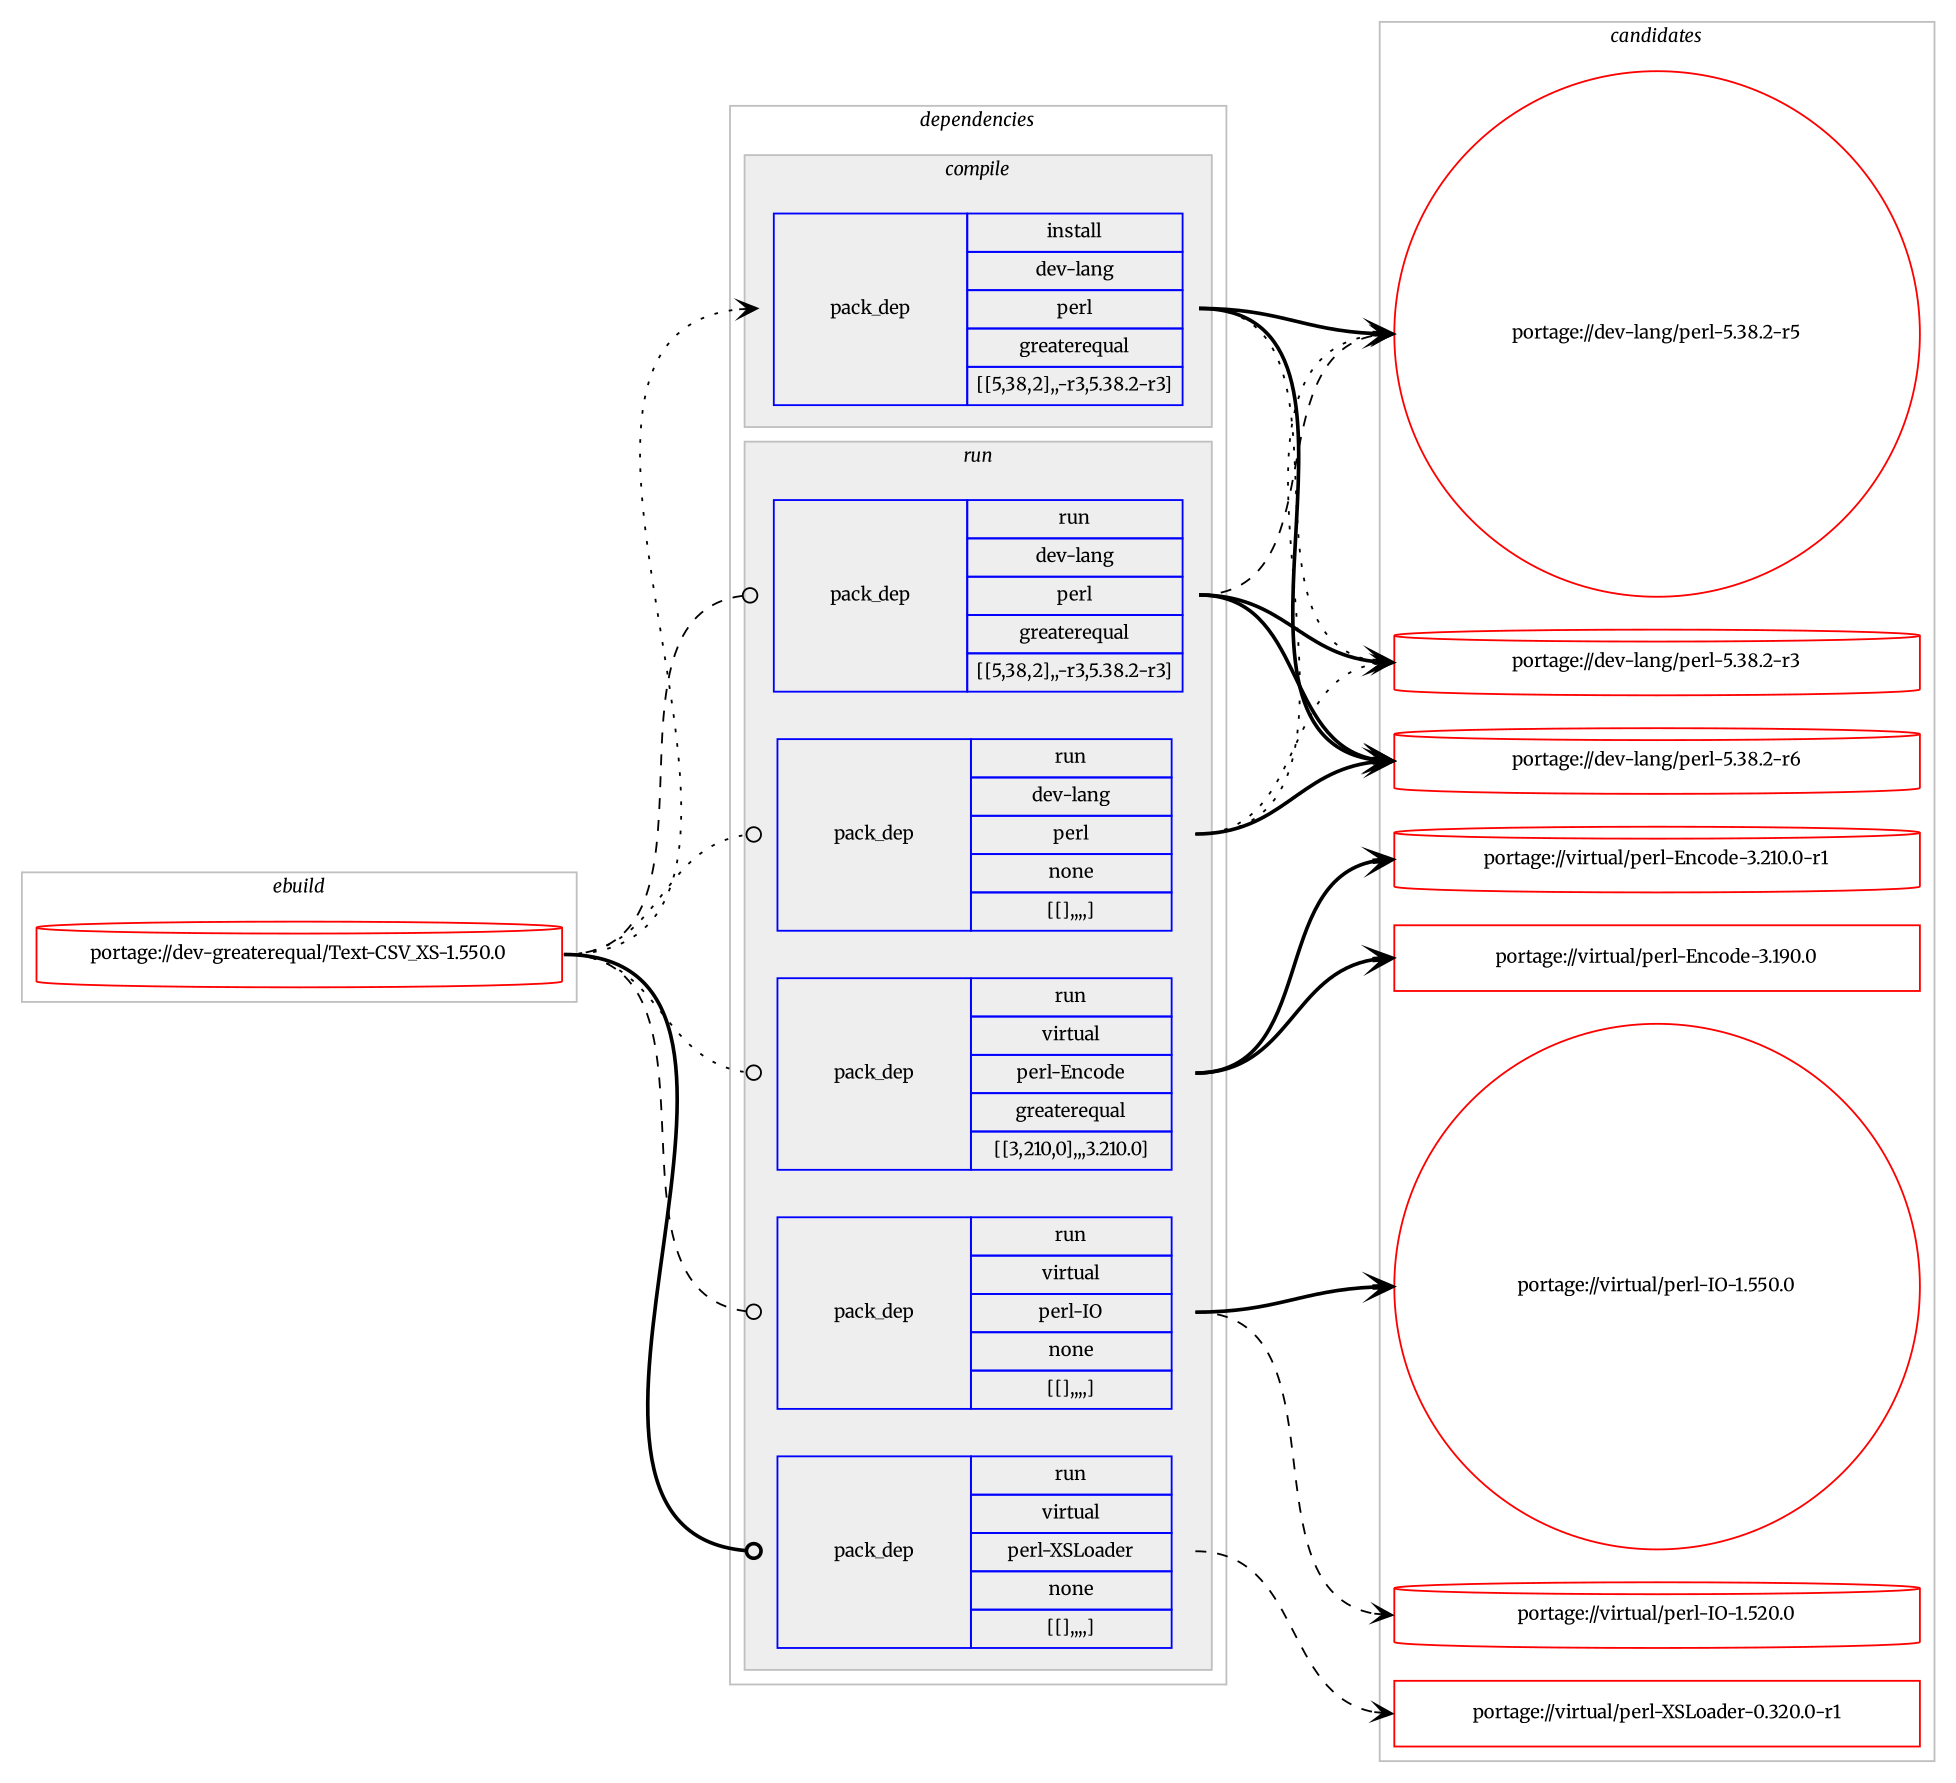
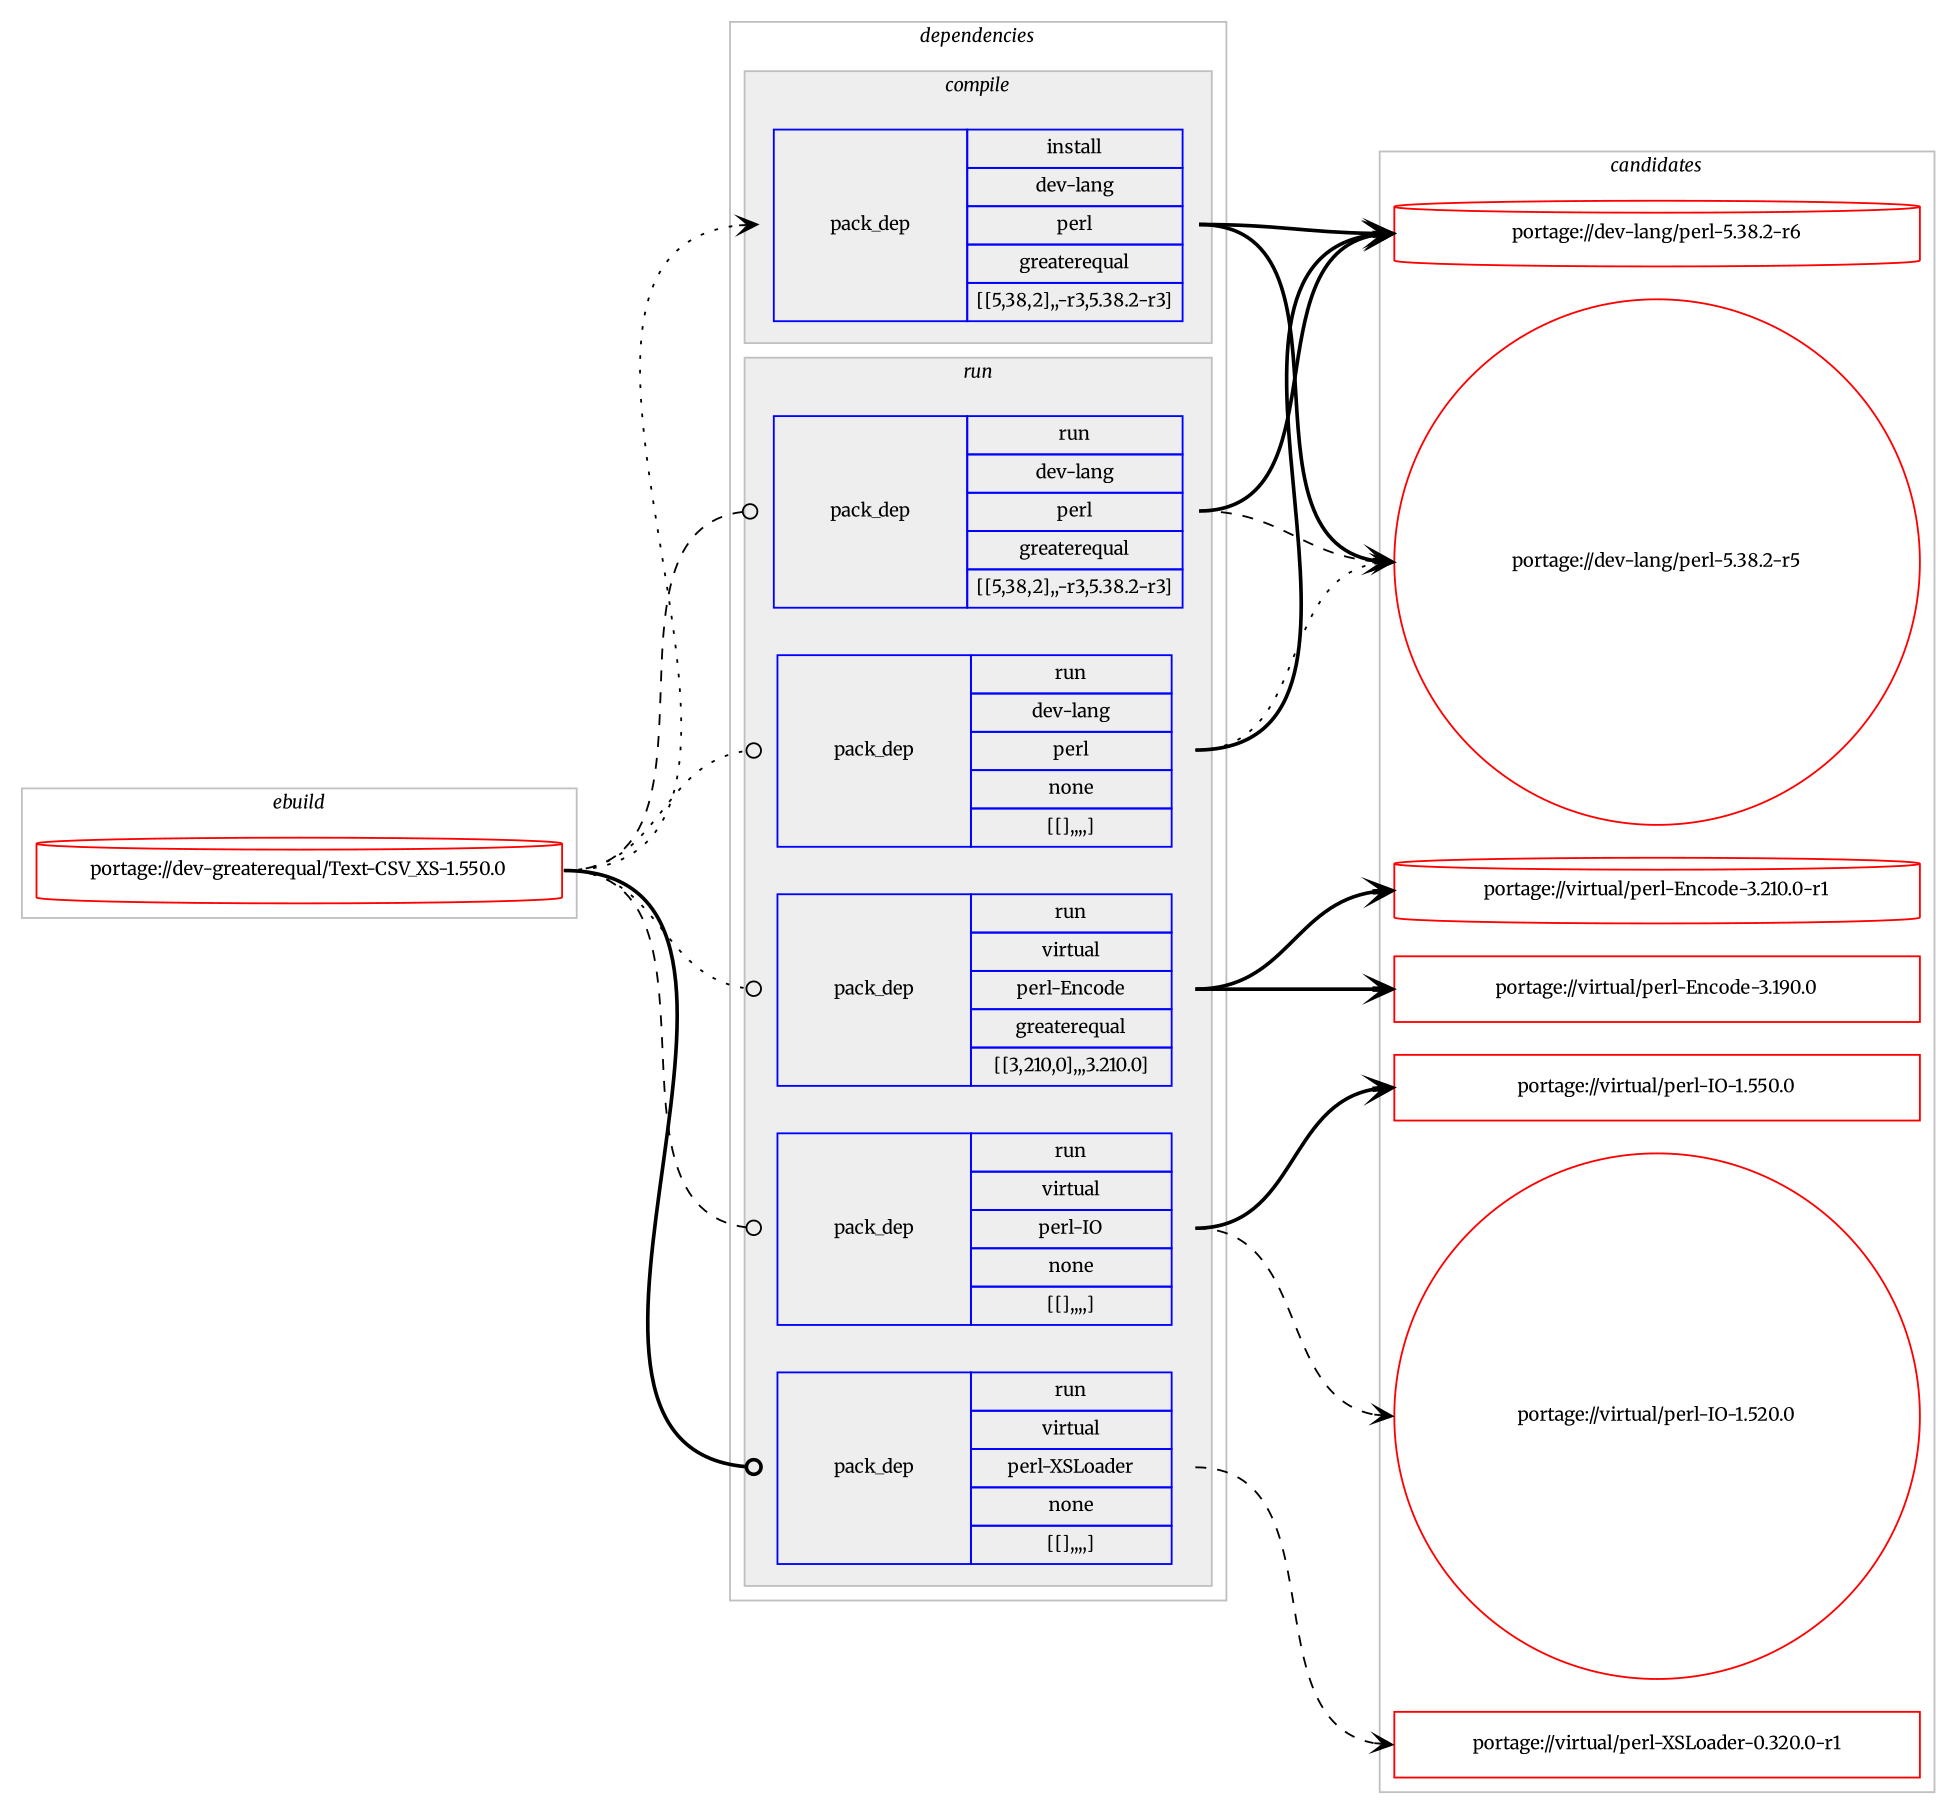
node "portage://dev-lang/perl-5.38.2-r3": removed
node "portage://virtual/perl-IO-1.550.0": shape circle -> box
node "portage://virtual/perl-IO-1.520.0": shape cylinder -> circle
